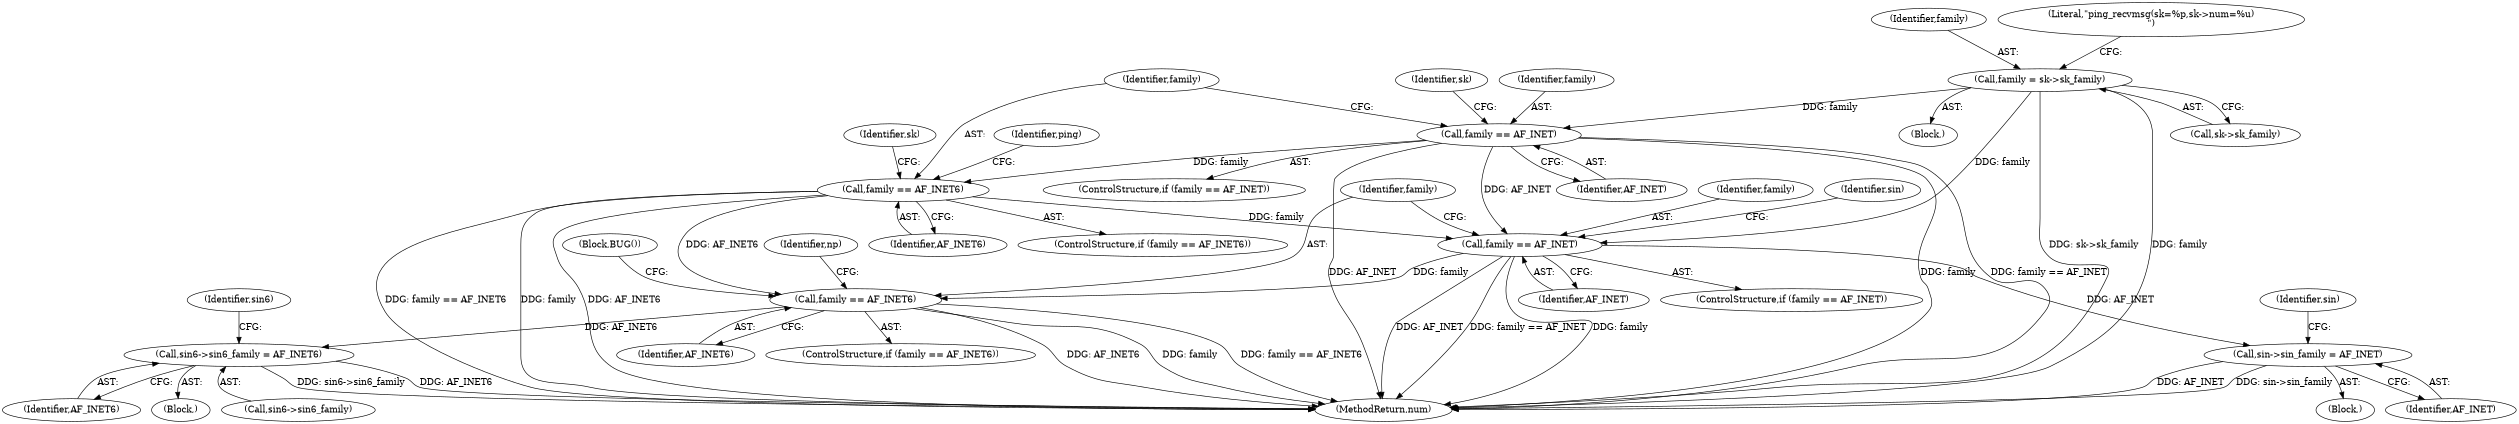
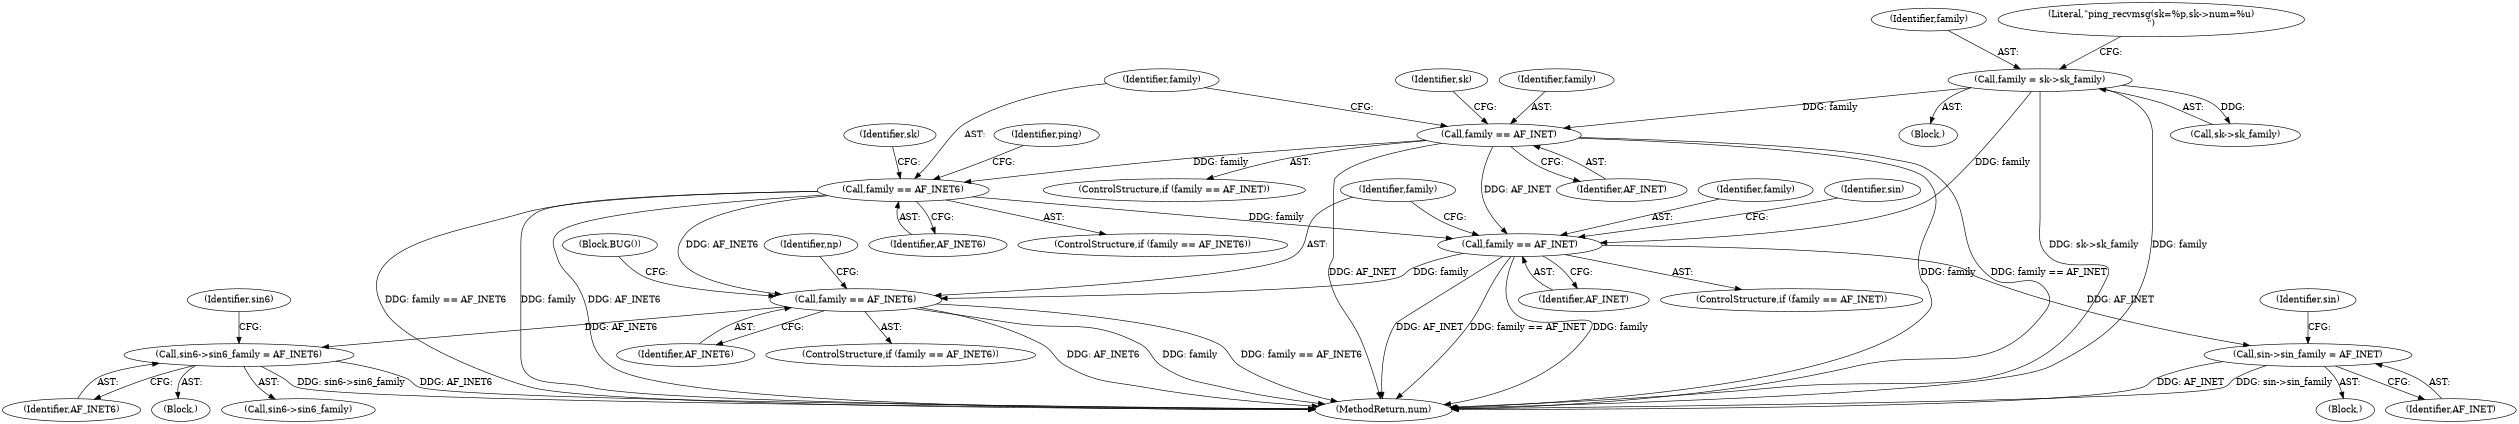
edge "(Call,family = sk->sk_family)" -> "(Call,sk->sk_family)": label "CFG: " -> "DDG: "
edge "(Call,sin6->sin6_family)" -> "(Call,sin6->sin6_family = AF_INET6)": reversed
